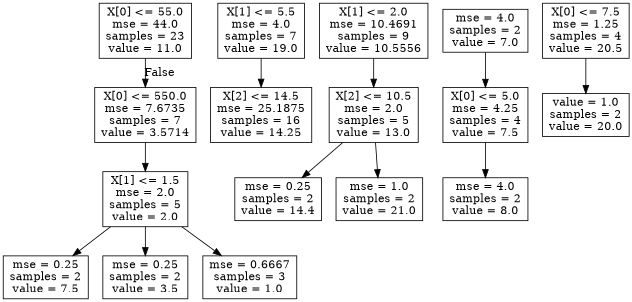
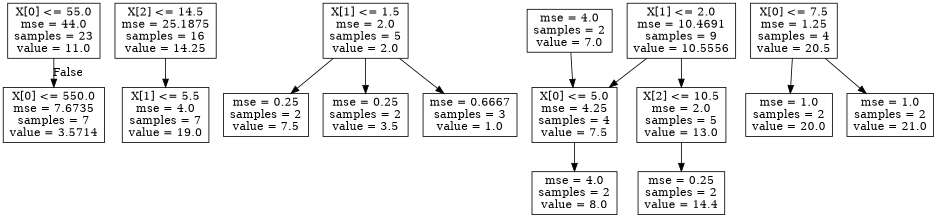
edge "X[1] <= 5.5 mse = 4.0 samples = 7 value = 19.0" -> "X[2] <= 14.5 mse = 25.1875 samples = 16 value = 14.25": reversed
edge "X[1] <= 2.0 mse = 10.4691 samples = 9 value = 10.5556" -> "X[0] <= 5.0 mse = 4.25 samples = 4 value = 7.5": added
node "value = 1.0 samples = 2 value = 20.0": label "value = 1.0 samples = 2 value = 20.0" -> "mse = 1.0 samples = 2 value = 20.0"
edge "X[0] <= 550.0 mse = 7.6735 samples = 7 value = 3.5714" -> "X[1] <= 1.5 mse = 2.0 samples = 5 value = 2.0": removed
edge "X[2] <= 10.5 mse = 2.0 samples = 5 value = 13.0" -> "mse = 1.0 samples = 2 value = 21.0": now "X[0] <= 7.5 mse = 1.25 samples = 4 value = 20.5" -> "mse = 1.0 samples = 2 value = 21.0"
